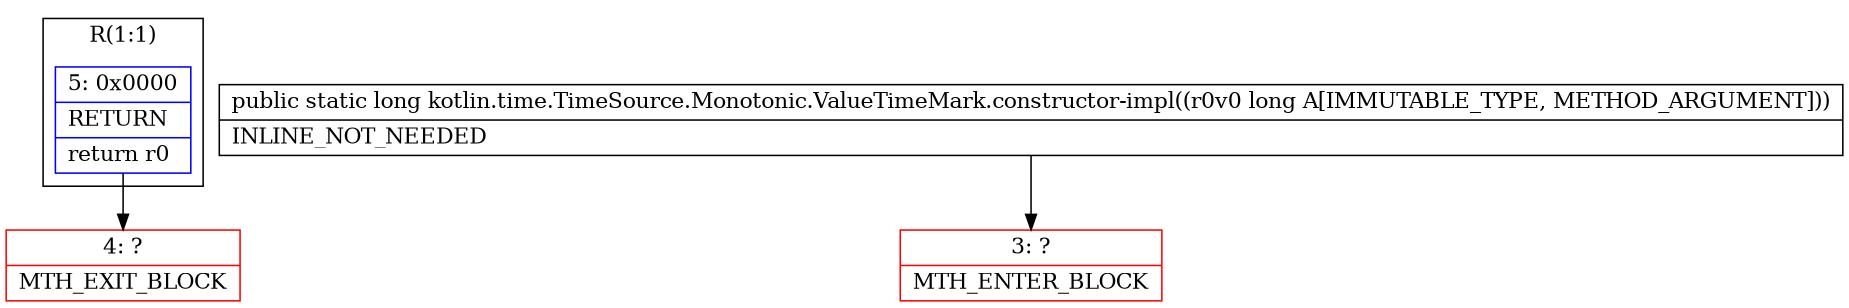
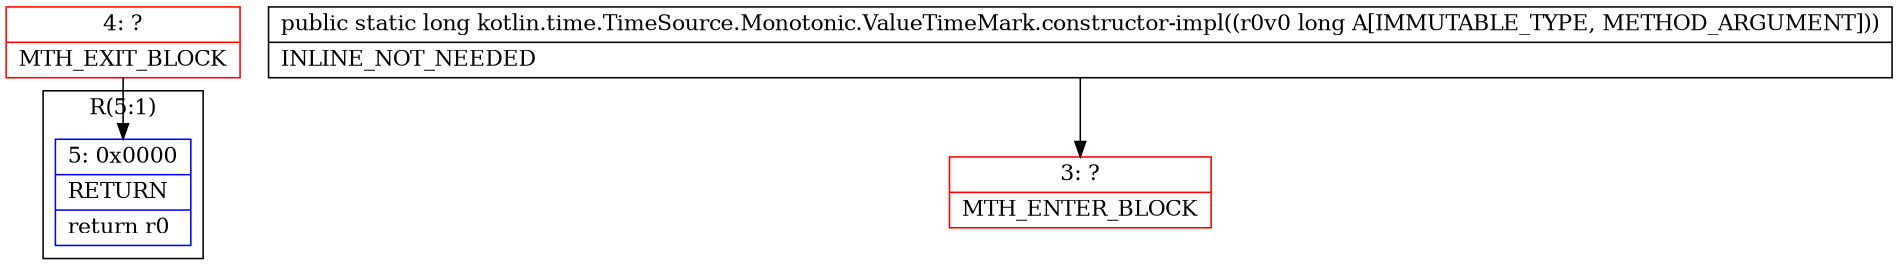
cluster "R(1:1)": label "R(1:1)" -> "R(5:1)"
edge "5: 0x0000" -> "4: ?": reversed
